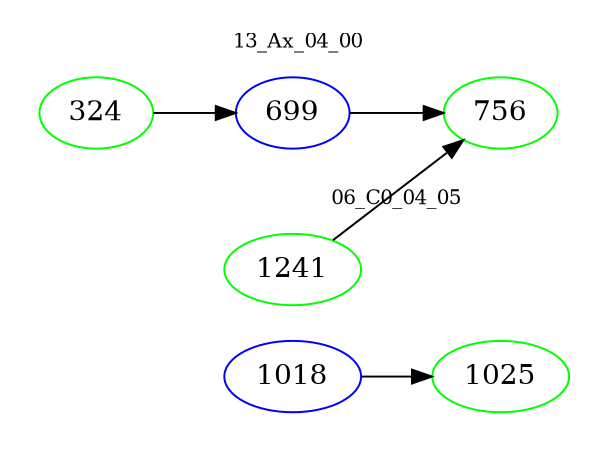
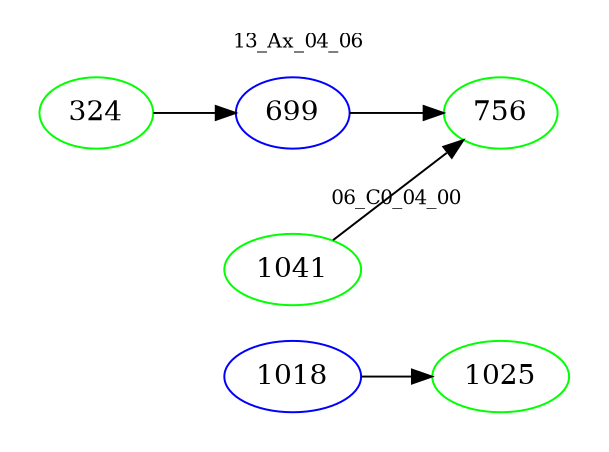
cluster "13_Ax_04_00": label "13_Ax_04_00" -> "13_Ax_04_06"
cluster "06_C0_04_05": label "06_C0_04_05" -> "06_C0_04_00"
node "1241": label "1241" -> "1041"
